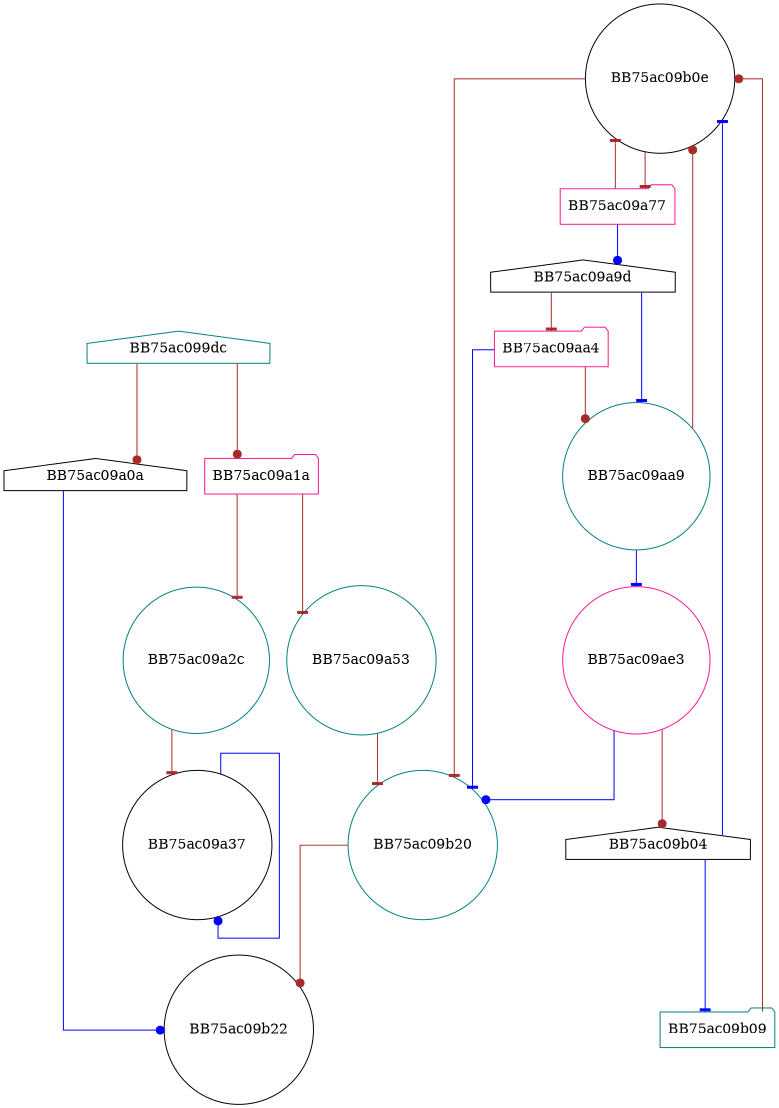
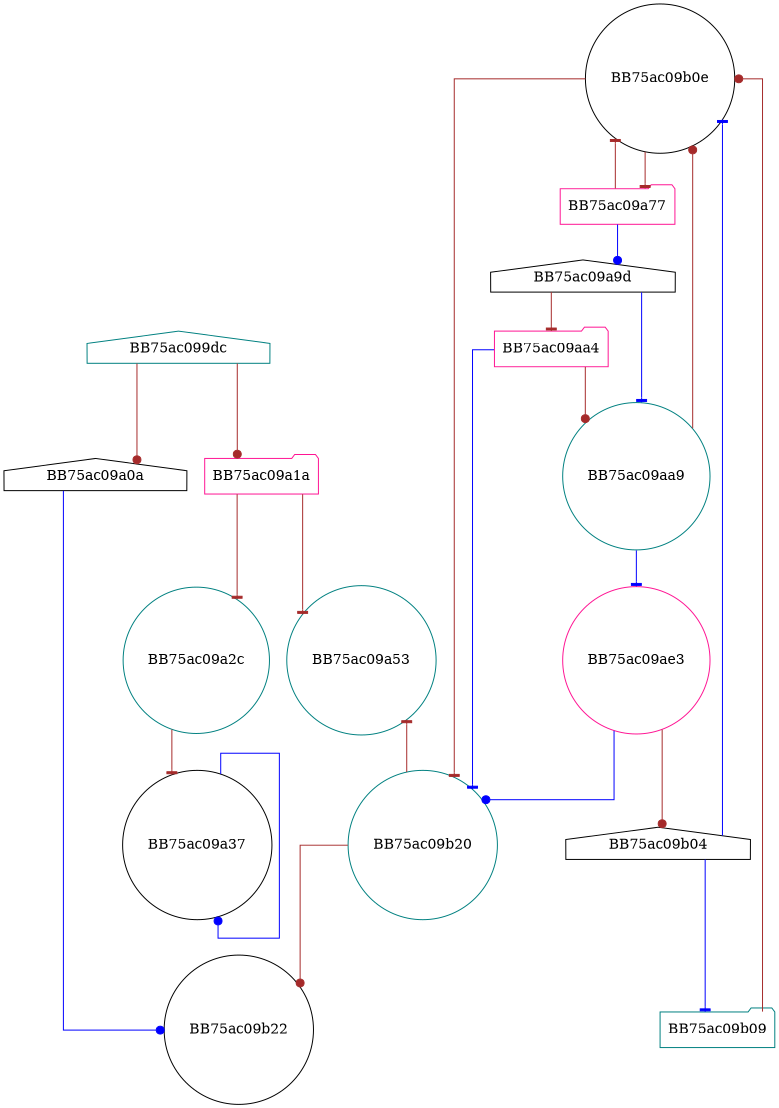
edge "BB75ac09a53" -> "BB75ac09b20": reversed
